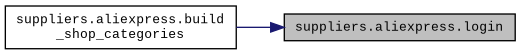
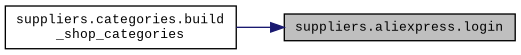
node "suppliers.aliexpress.build _shop_categories": label "suppliers.aliexpress.build _shop_categories" -> "suppliers.categories.build _shop_categories"
